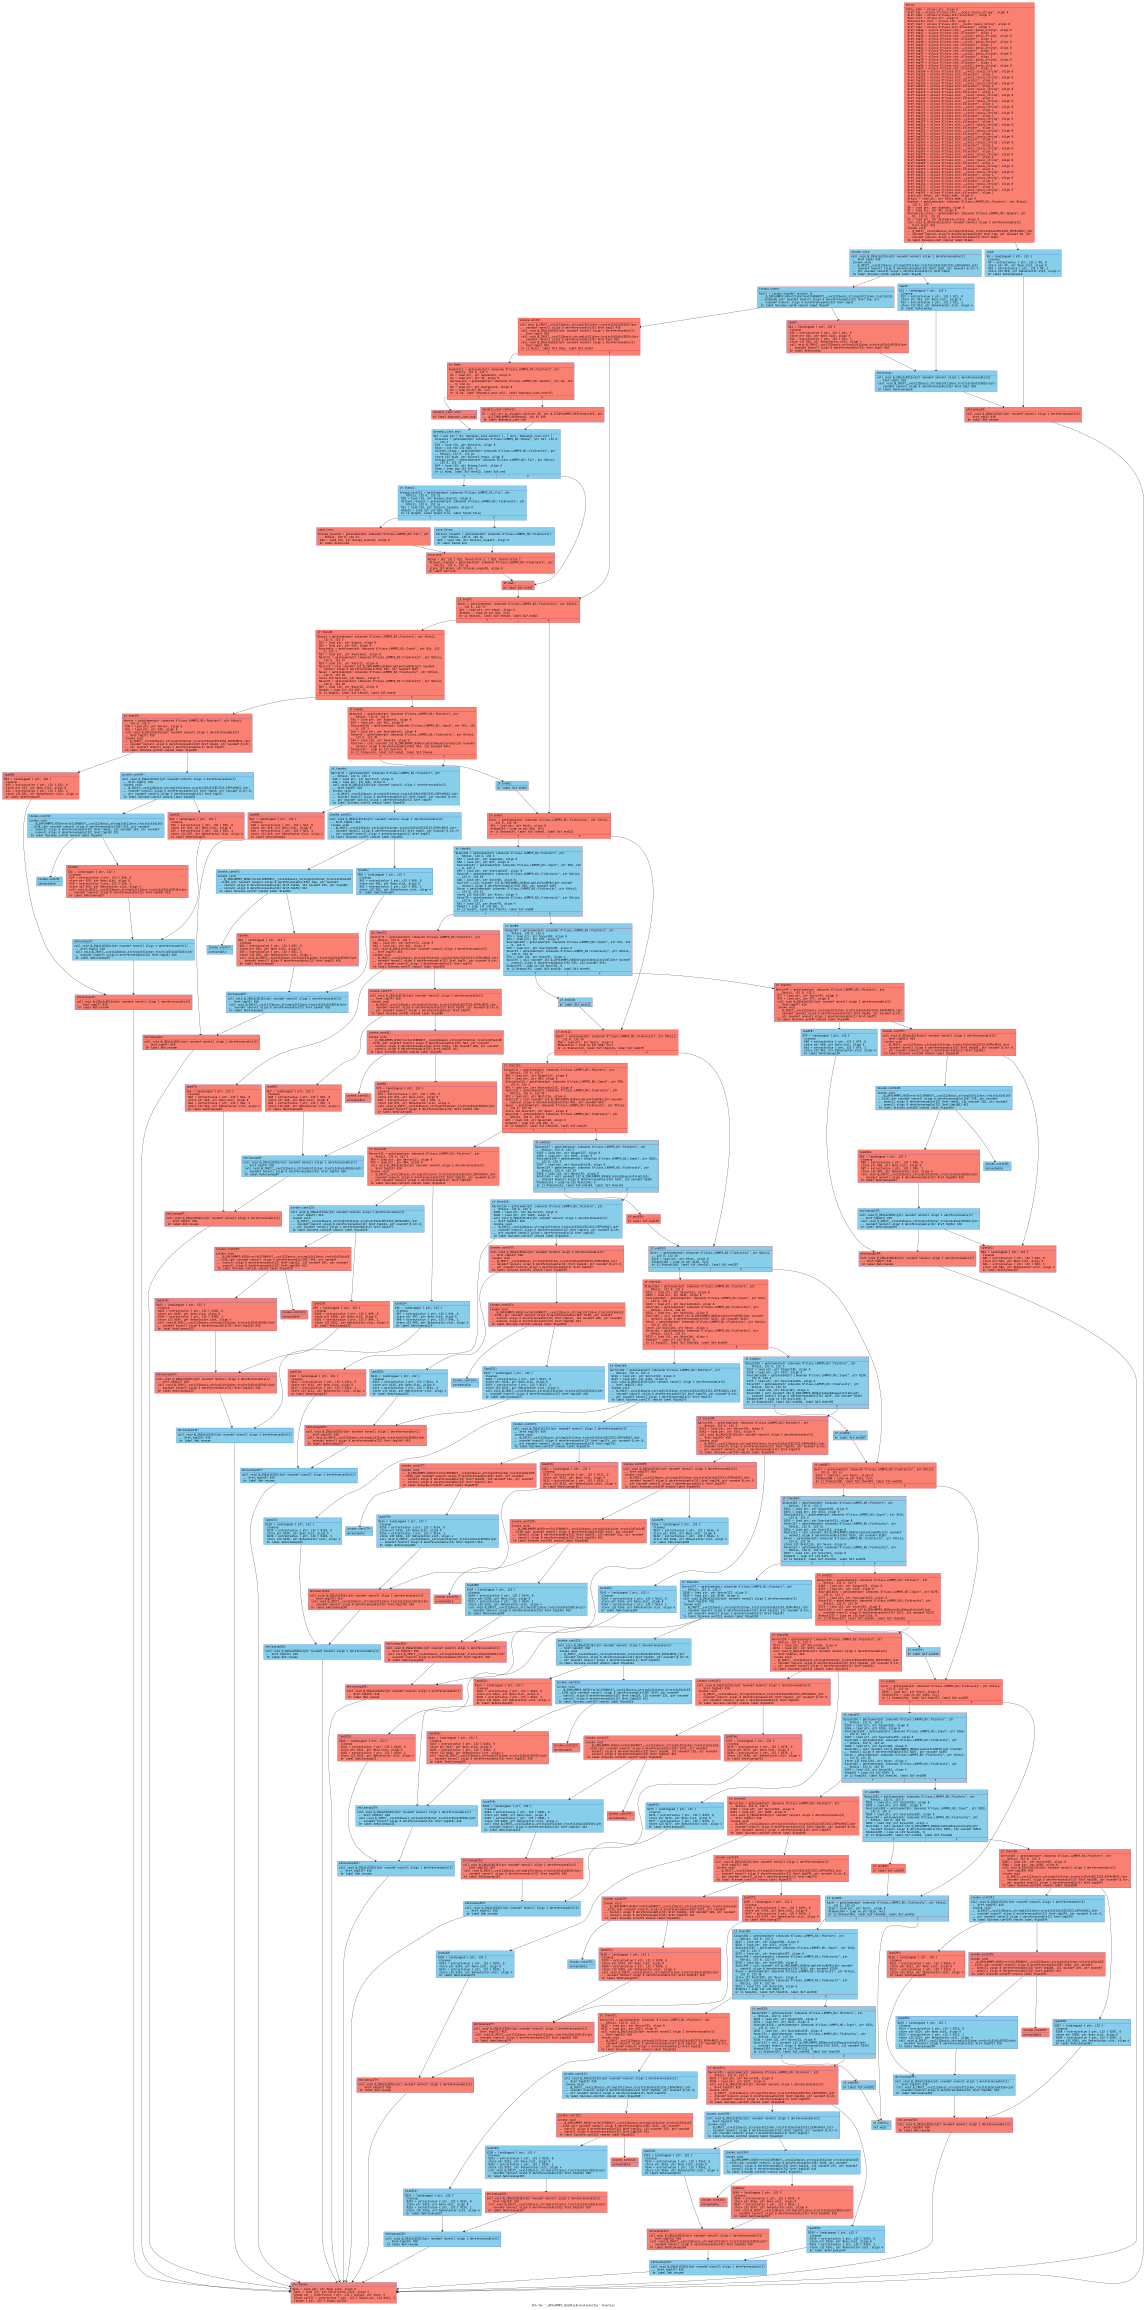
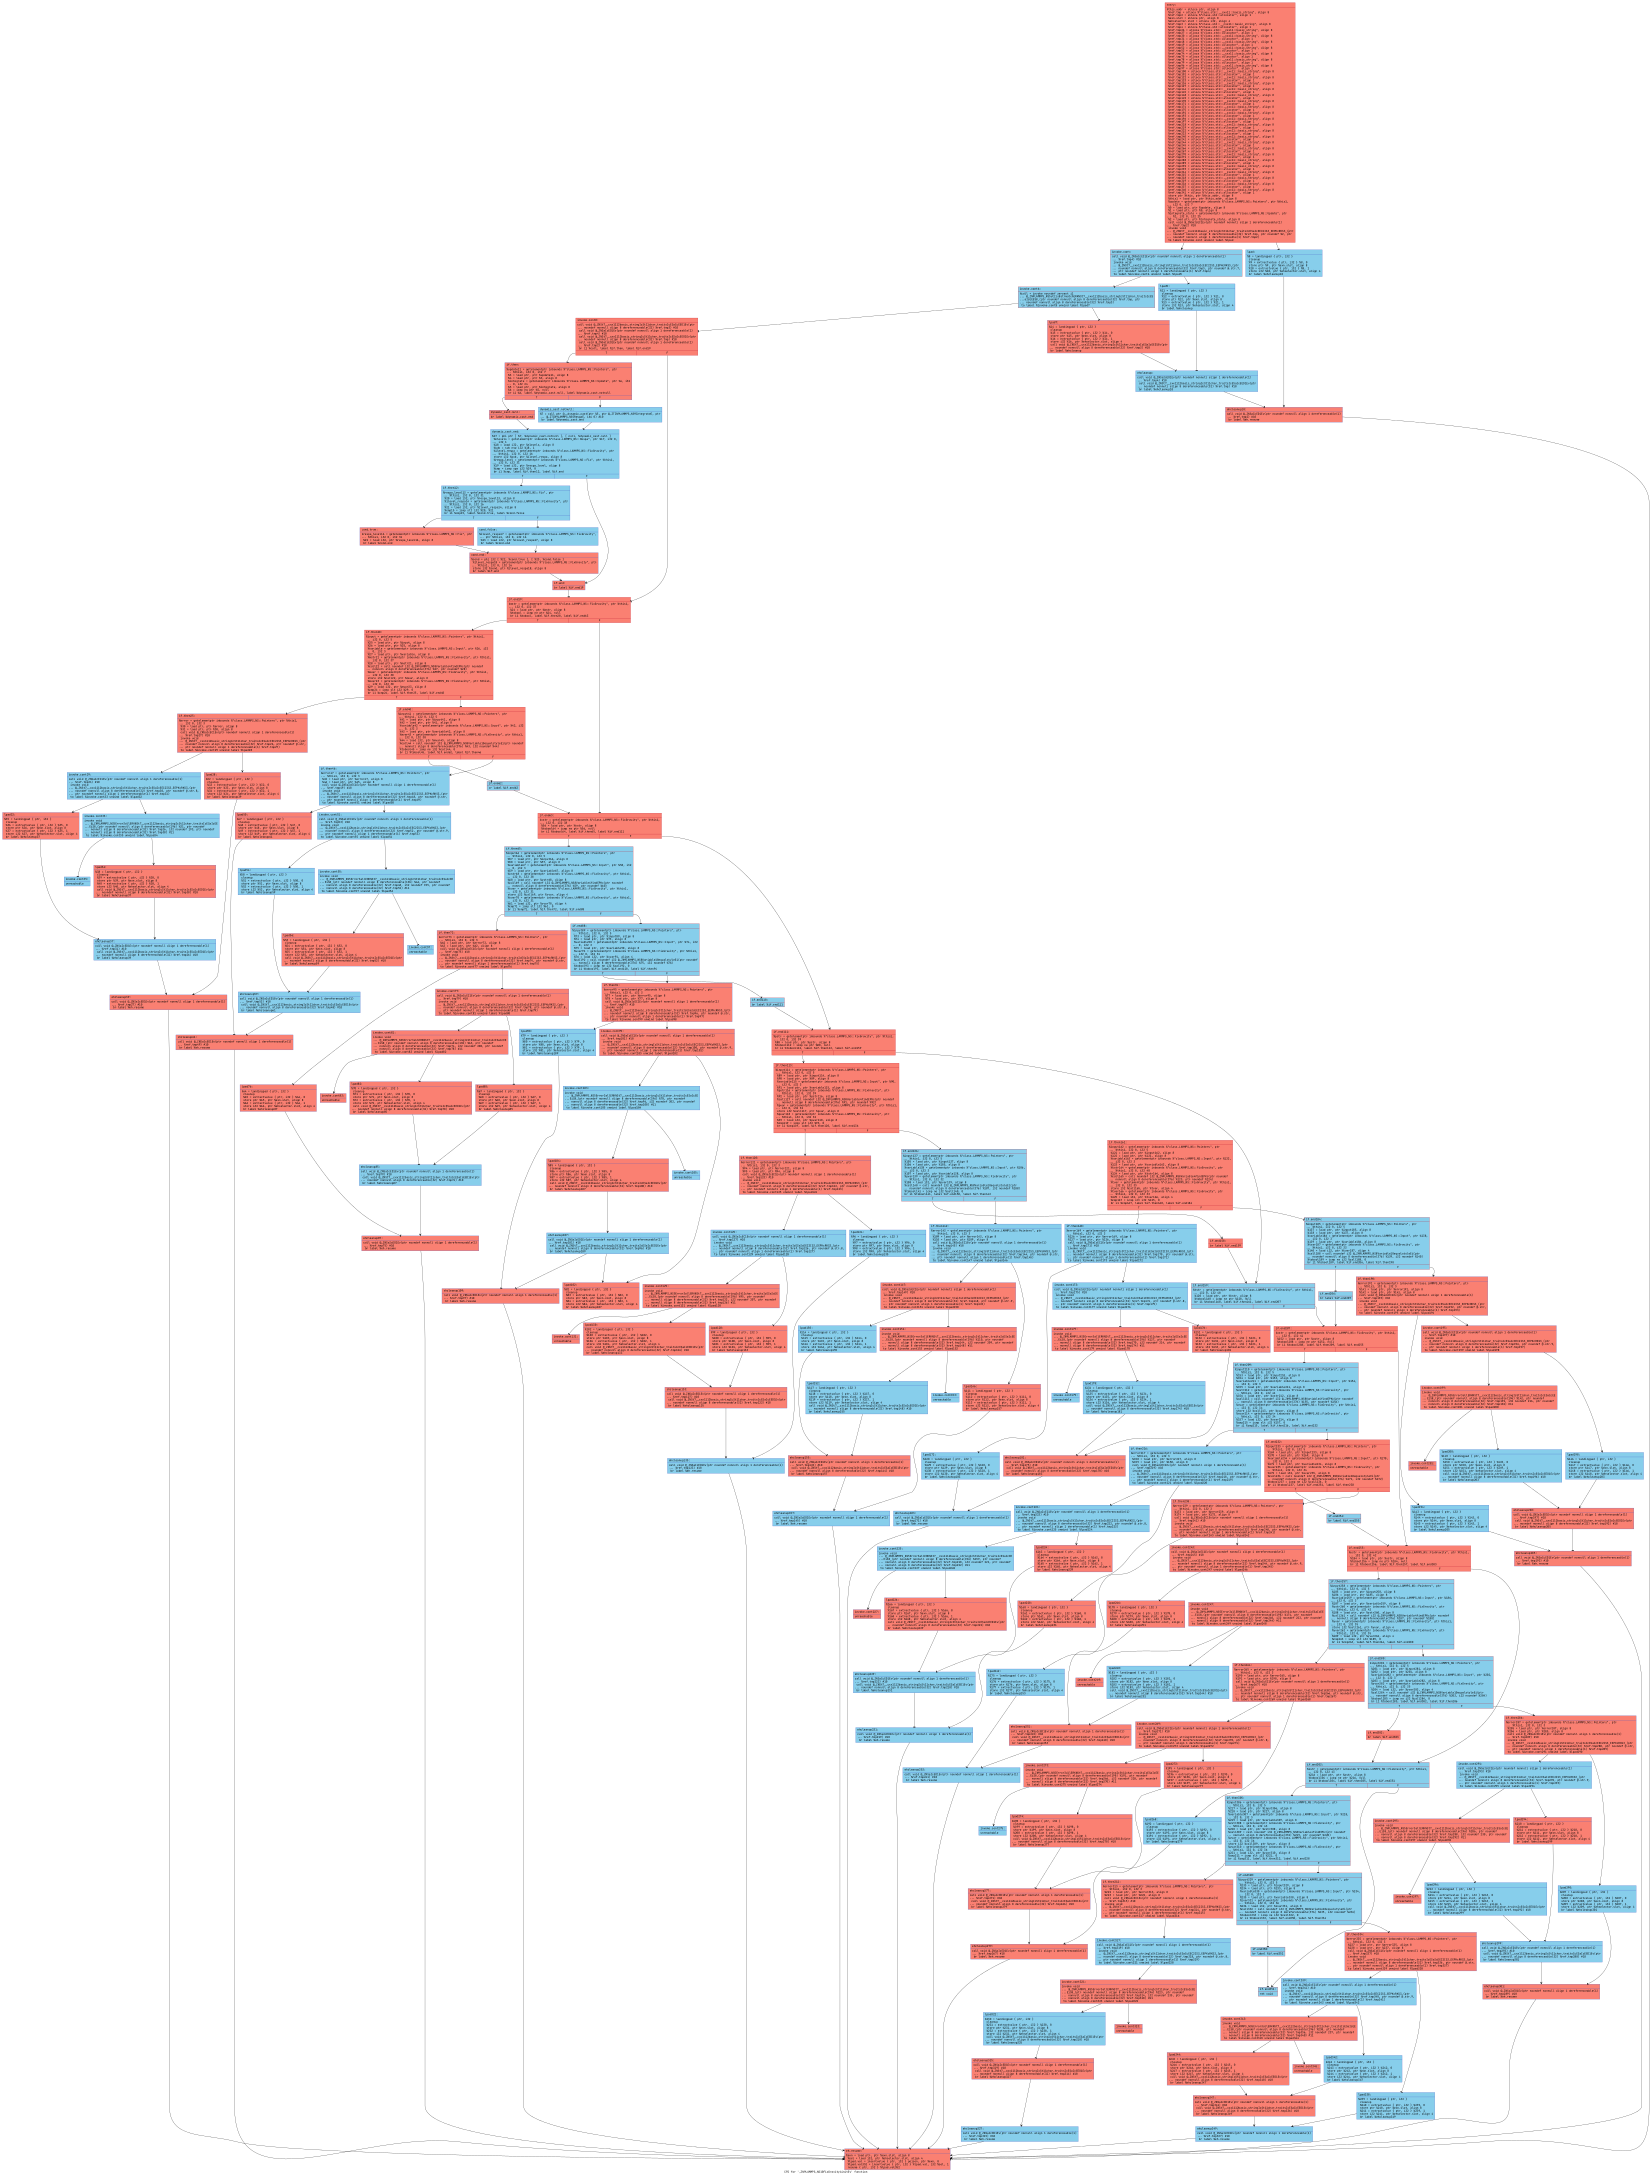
node "dynamic_cast.notnull:": fillcolor salmon -> skyblue
edge "if.end159:" -> "if.then161:": removed
edge "ehcleanup253:" -> "eh.resume:": arrowhead vee -> tee
node "invoke.cont343:": fillcolor skyblue -> salmon
node "lpad316:": removed
